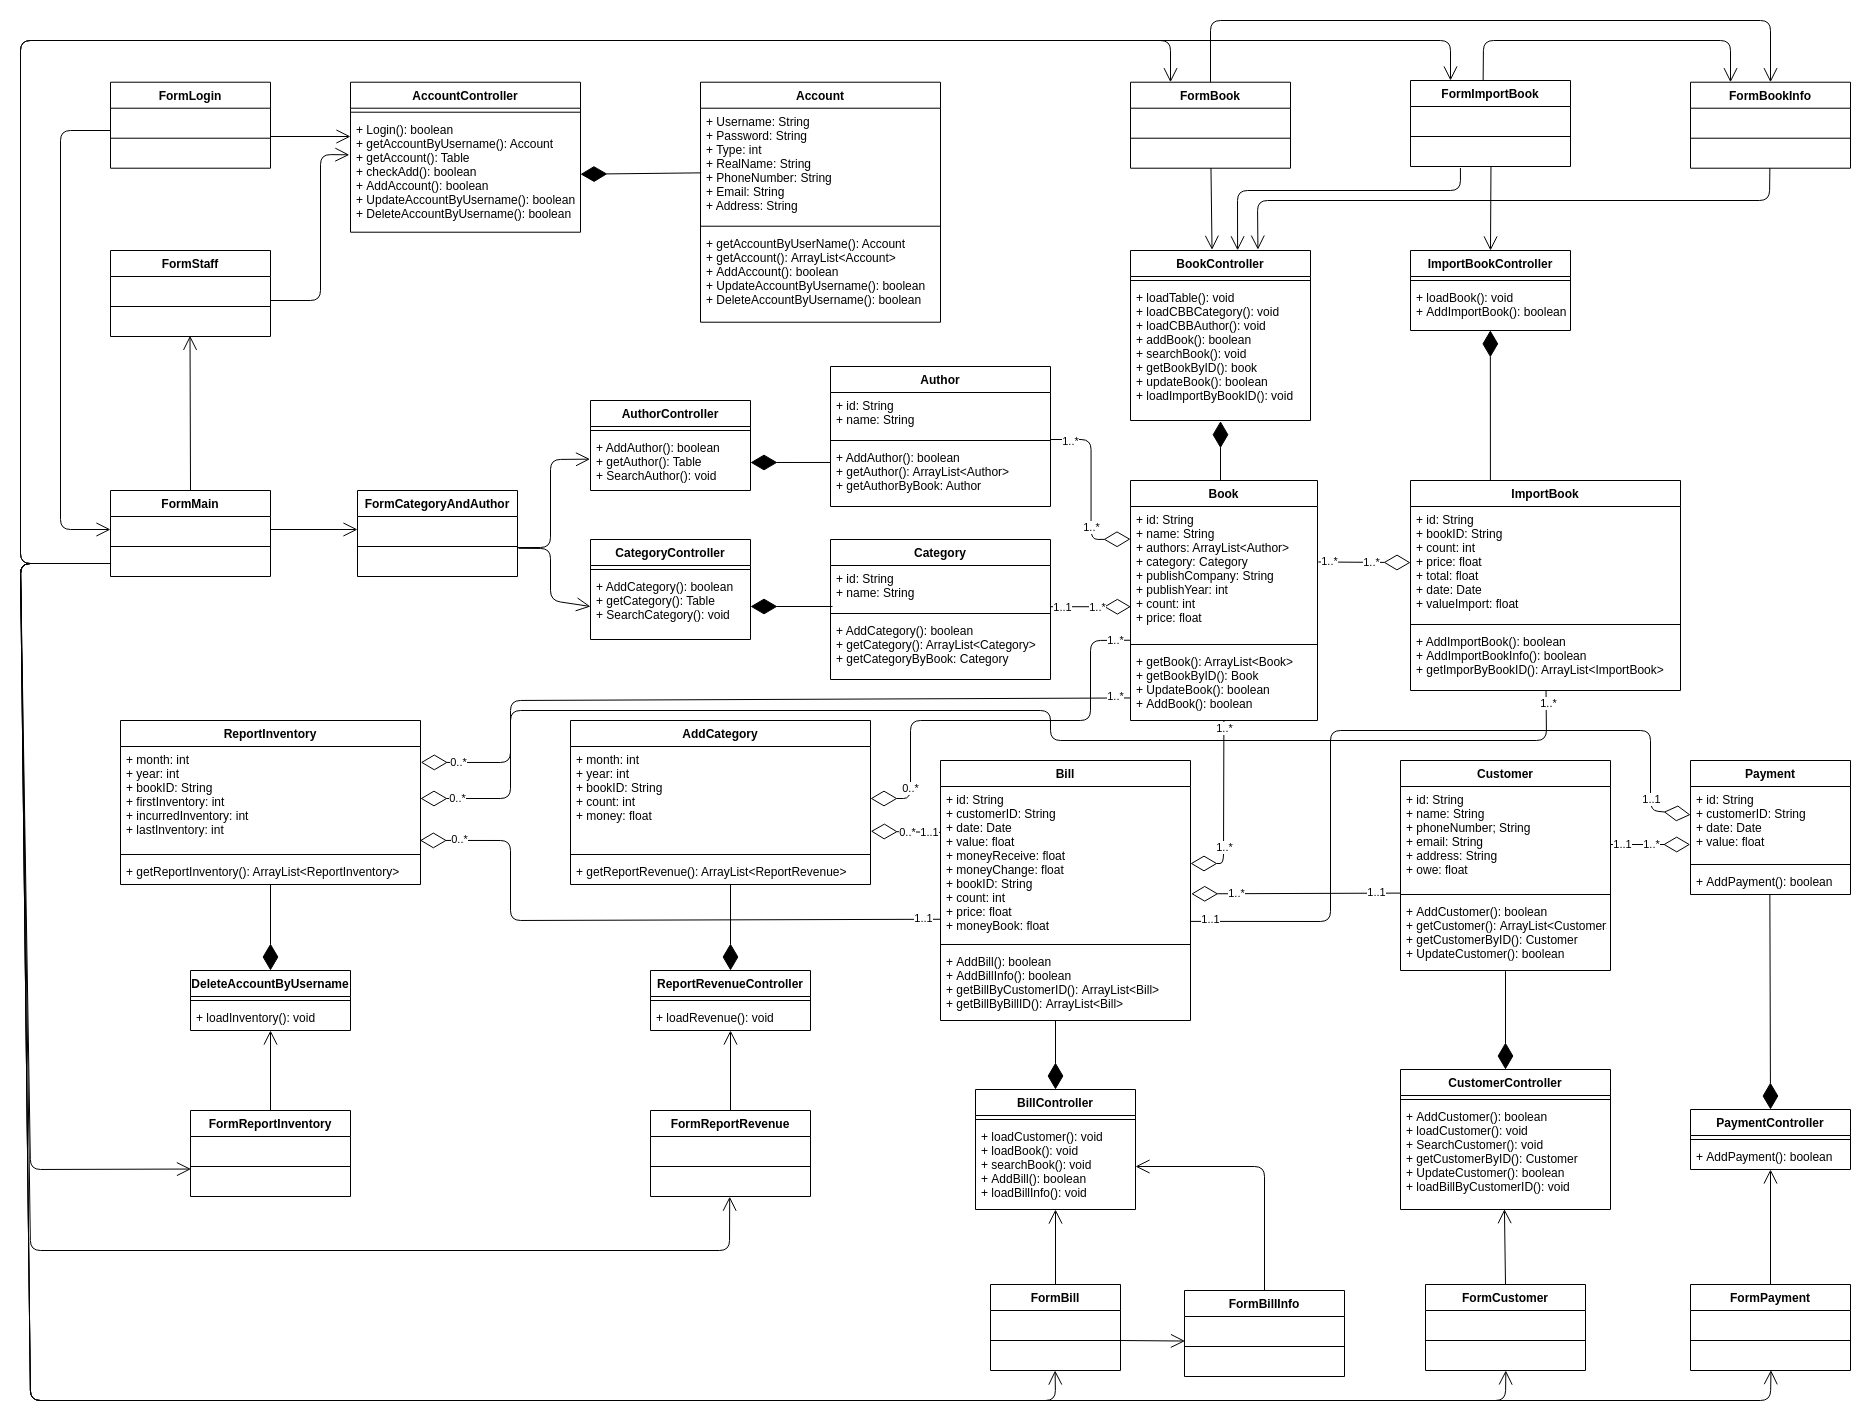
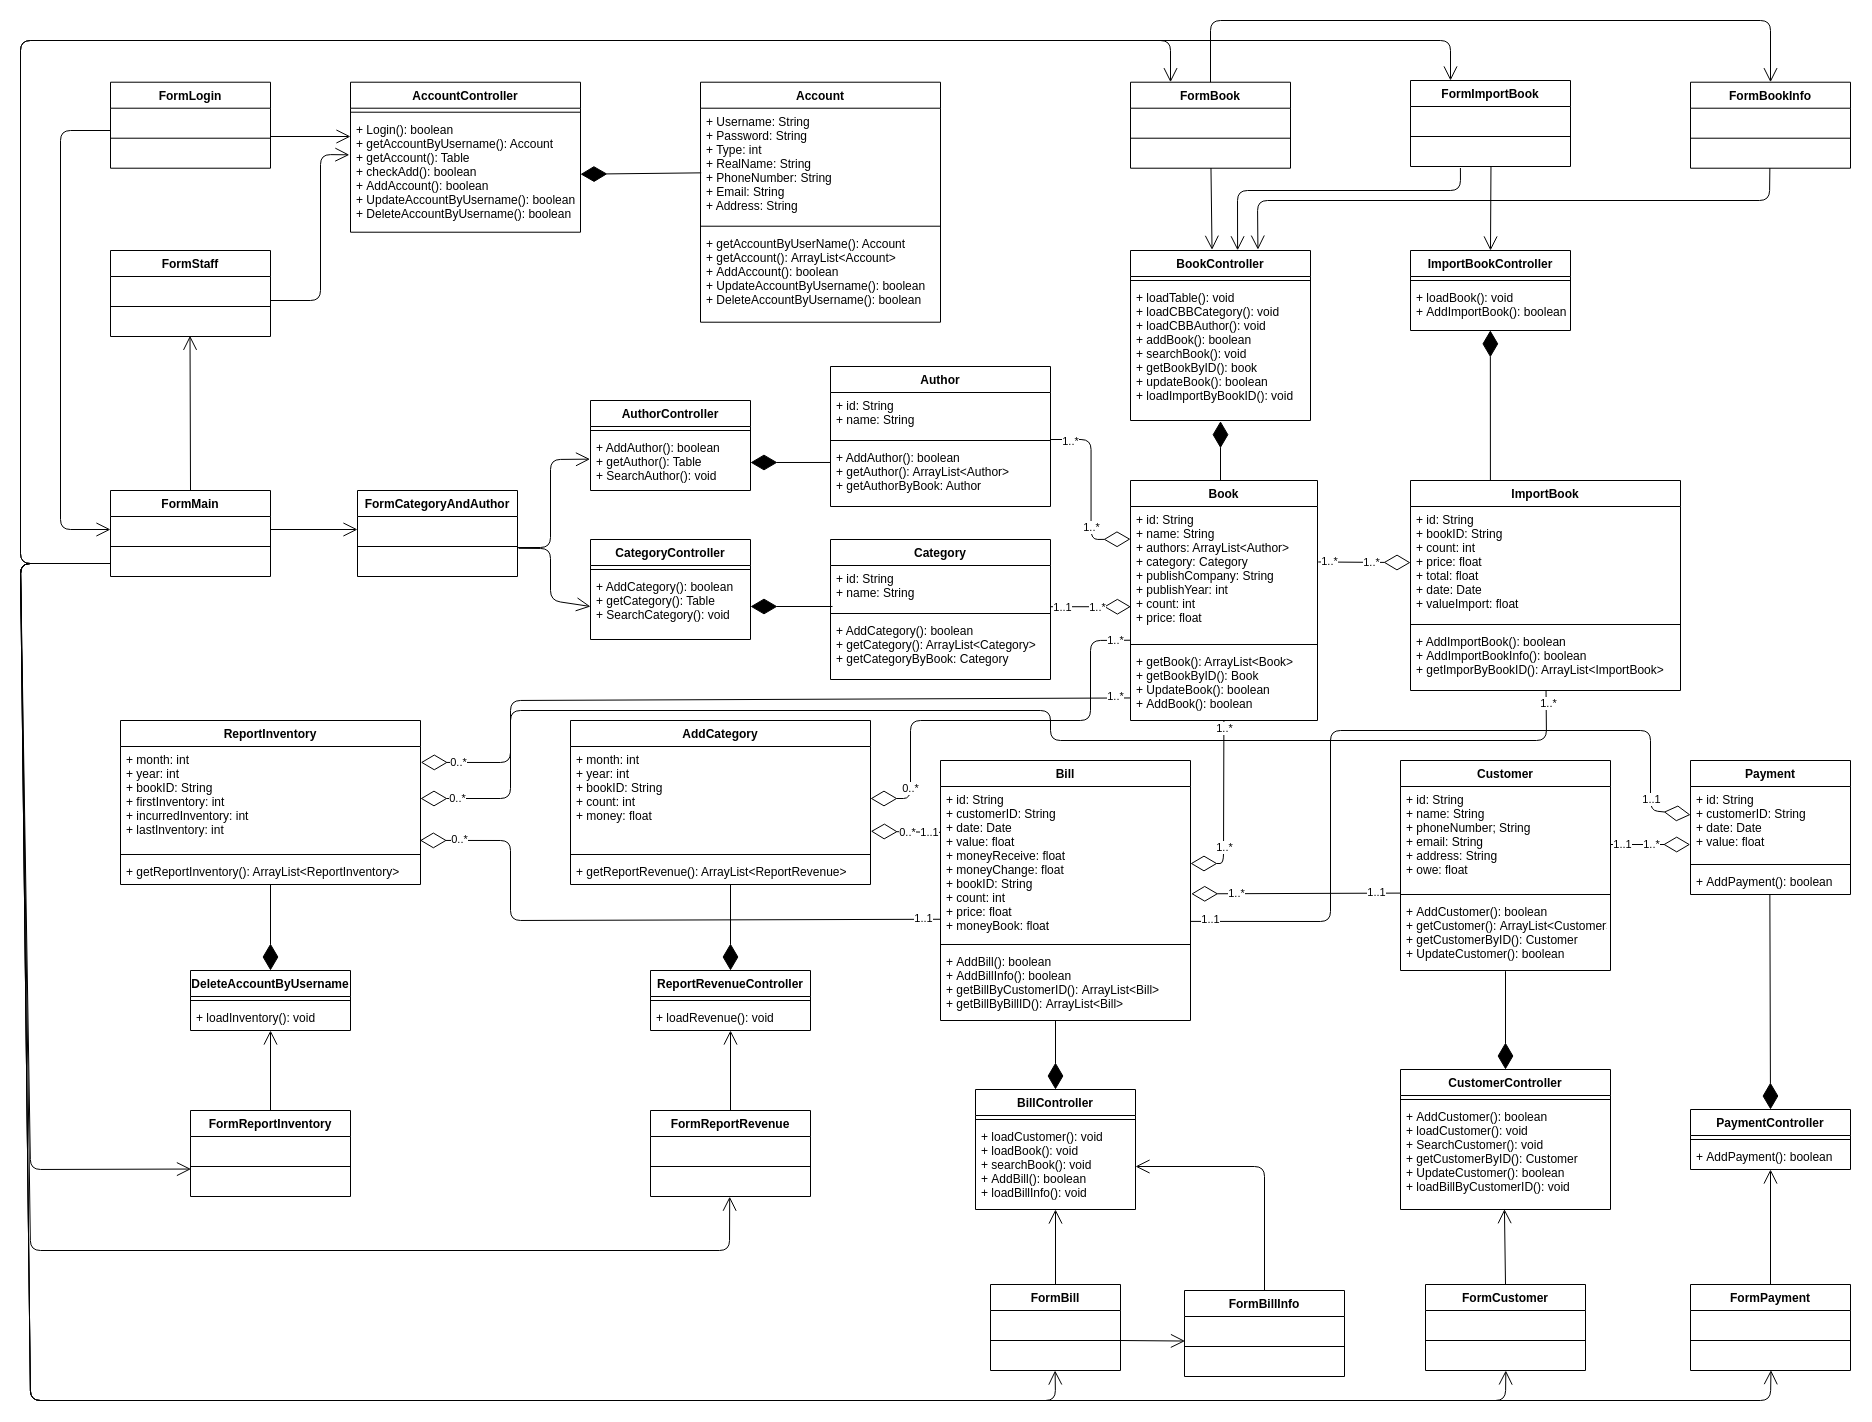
edge "FormImportBook" -> "FormBookInfo": removed
